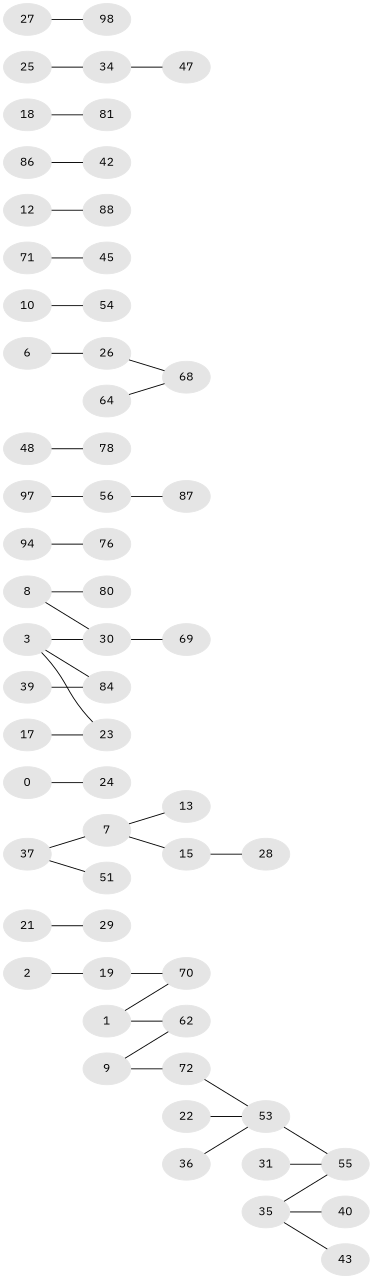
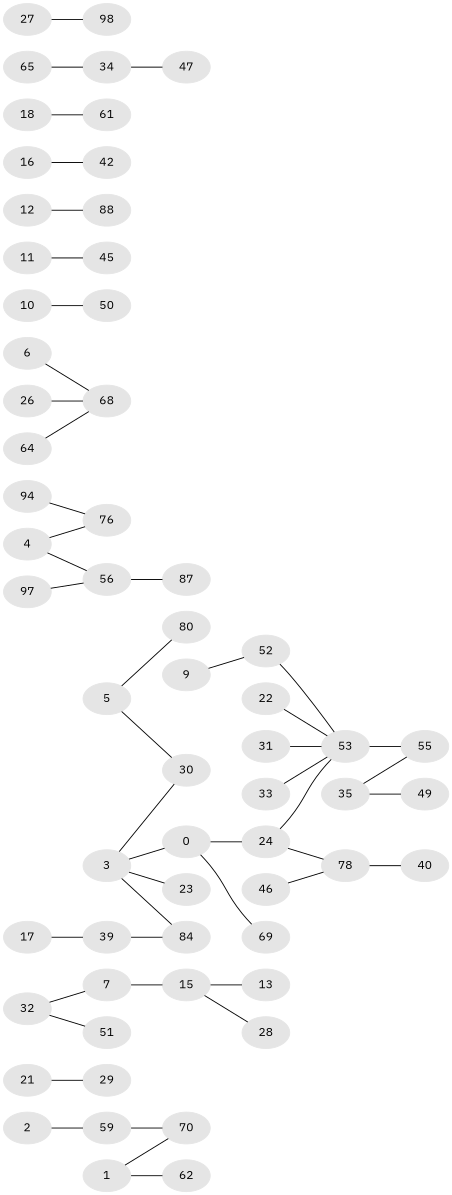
node "25": label "25" -> "65"
node "81": label "81" -> "61"
node "86": label "86" -> "16"
node "71": label "71" -> "11"
node "54": label "54" -> "50"
edge "6" -- "26": now "6" -- "68"
node "48": label "48" -> "46"
node "4": added
node "8": label "8" -> "5"
edge "30" -- "69": now "0" -- "69"
edge "17" -- "23": now "17" -- "39"
edge "53" -- "24": added
edge "13" -- "7": now "13" -- "15"
node "37": label "37" -> "32"
edge "0" -- "3": added
edge "24" -- "78": added
node "19": label "19" -> "59"
edge "62" -- "9": removed
node "72": label "72" -> "52"
node "36": label "36" -> "33"
edge "31" -- "55": now "31" -- "53"
edge "35" -- "40": now "78" -- "40"
node "43": label "43" -> "49"
